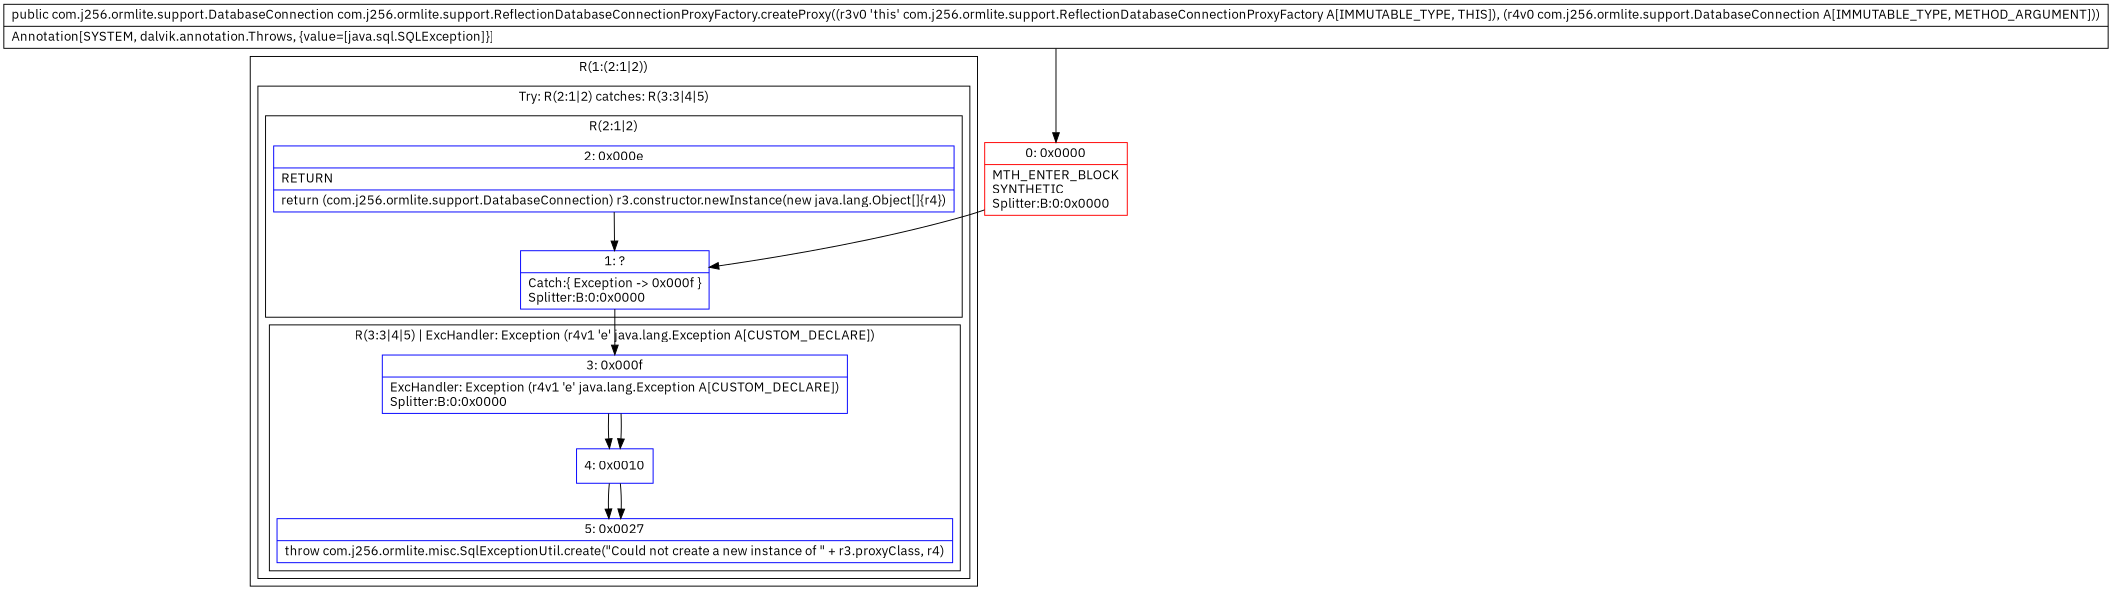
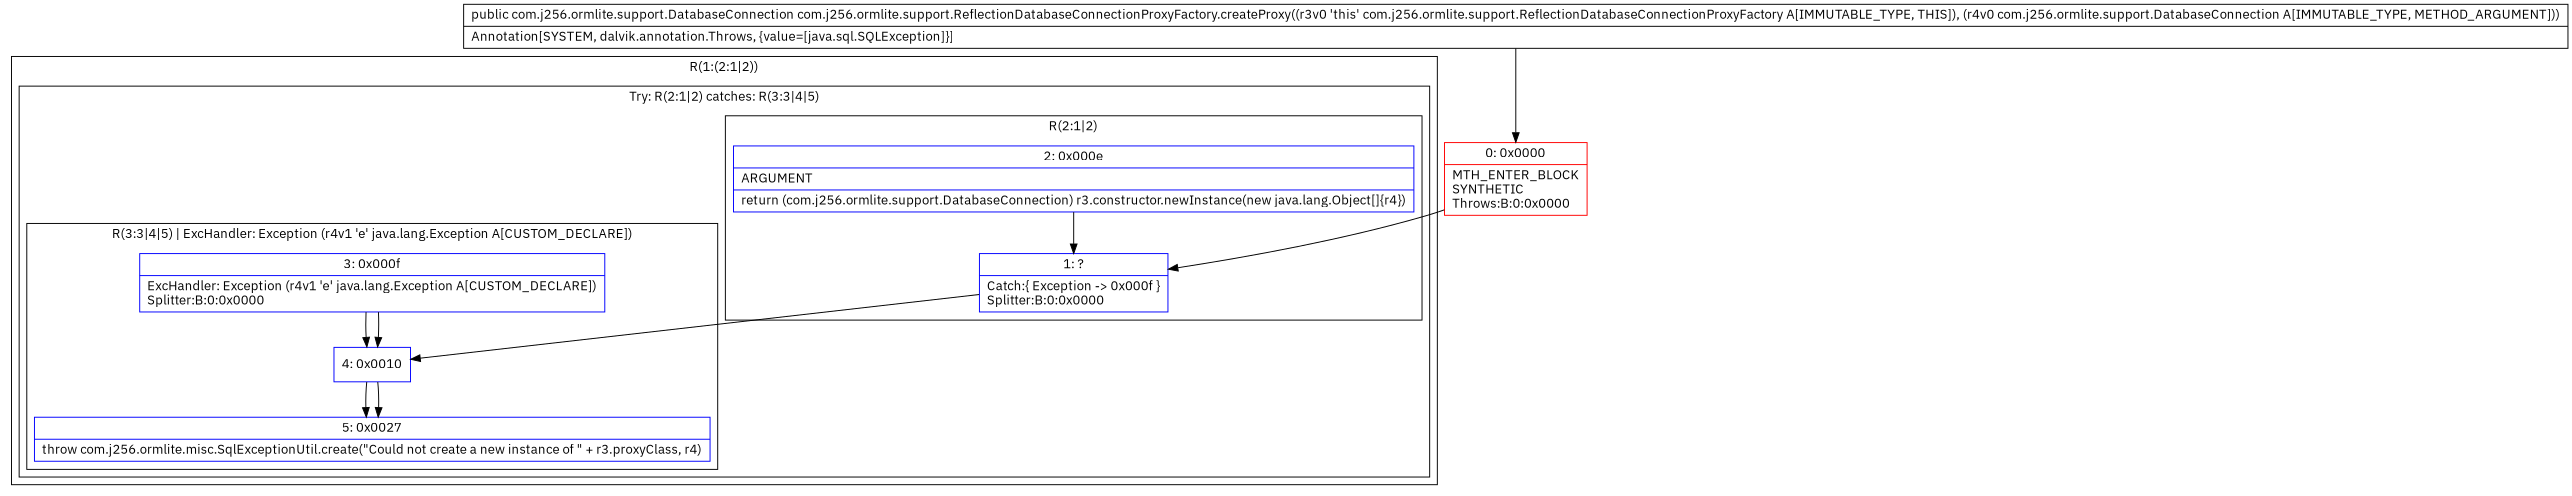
node "2: 0x000e": text "RETURN" -> "ARGUMENT"
node "0: 0x0000": text "Splitter:B:0:0x0000" -> "Throws:B:0:0x0000"
edge "1: ?" -> "3: 0x000f": now "1: ?" -> "4: 0x0010"
